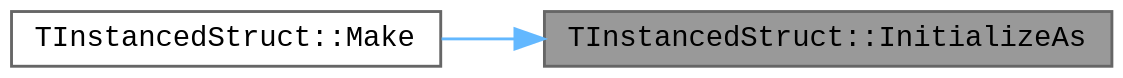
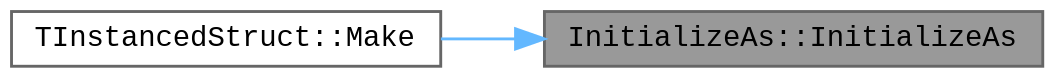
node "TInstancedStruct::InitializeAs": label "TInstancedStruct::InitializeAs" -> "InitializeAs::InitializeAs"
